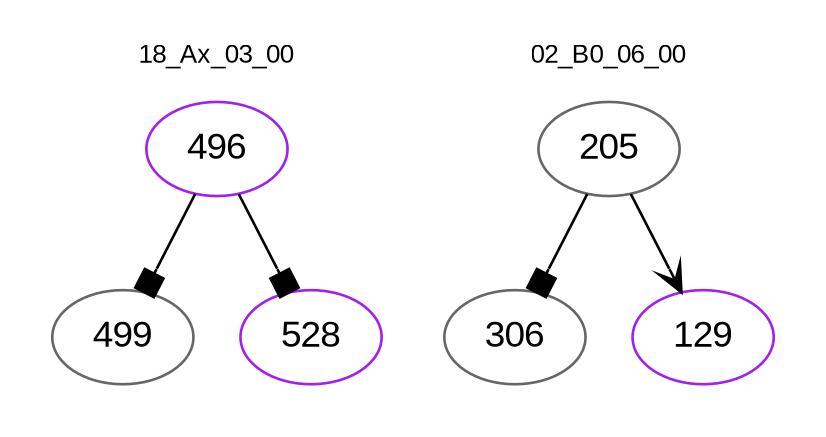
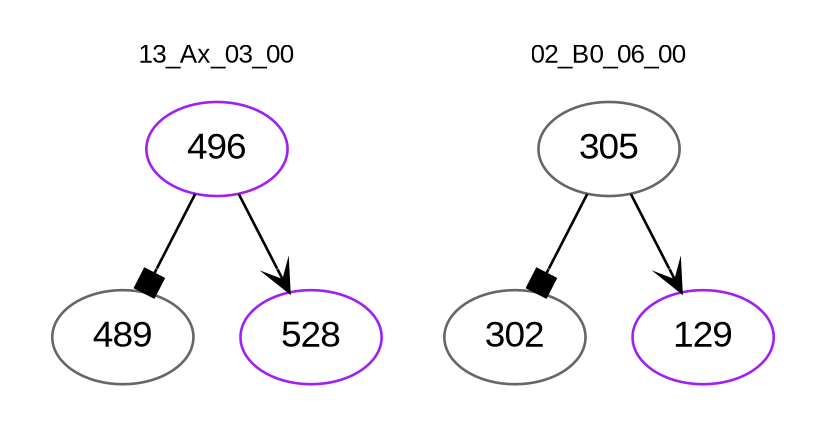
cluster "18_Ax_03_00": label "18_Ax_03_00" -> "13_Ax_03_00"
node "205": label "205" -> "305"
edge "496" -> "528": arrowhead box -> vee
node "499": label "499" -> "489"
node "306": label "306" -> "302"
